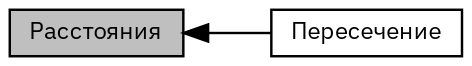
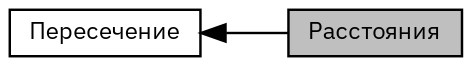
edge "Пересечение" -> "Расстояния": reversed
